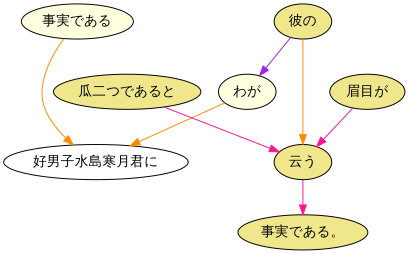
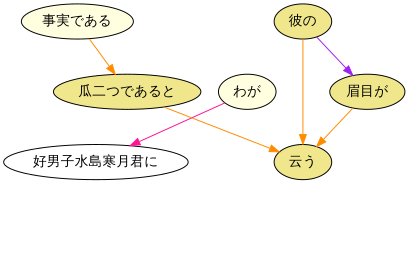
edge "彼の" -> "わが": now "彼の" -> "眉目が"
edge "事実である" -> "好男子水島寒月君に": now "事実である" -> "瓜二つであると"
edge "わが" -> "好男子水島寒月君に": color darkorange -> deeppink
edge "眉目が" -> "云う": color deeppink -> darkorange
edge "瓜二つであると" -> "云う": color deeppink -> darkorange
node "事実である。": removed
